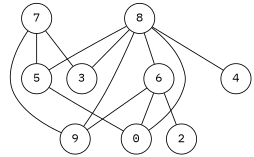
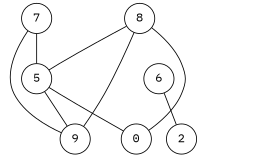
edge "8" -- "6": removed
node "3": removed
node "4": removed
edge "6" -- "9": now "5" -- "9"
edge "6" -- "0": removed
